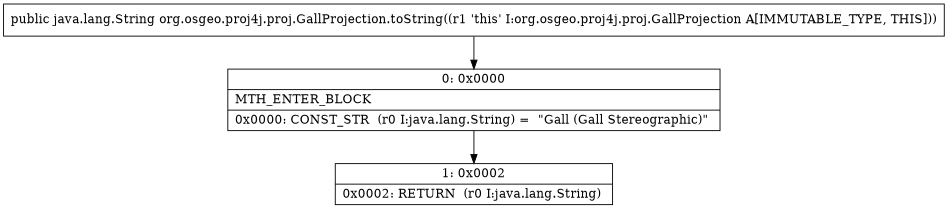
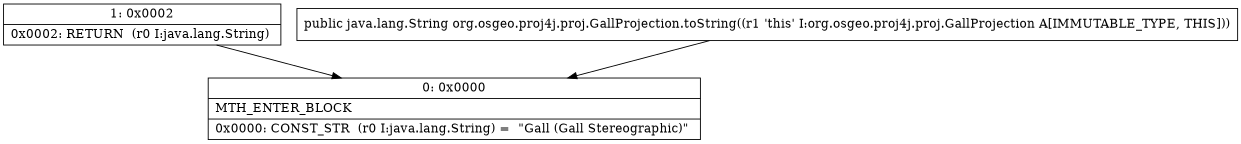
edge "0: 0x0000" -> "1: 0x0002": reversed
